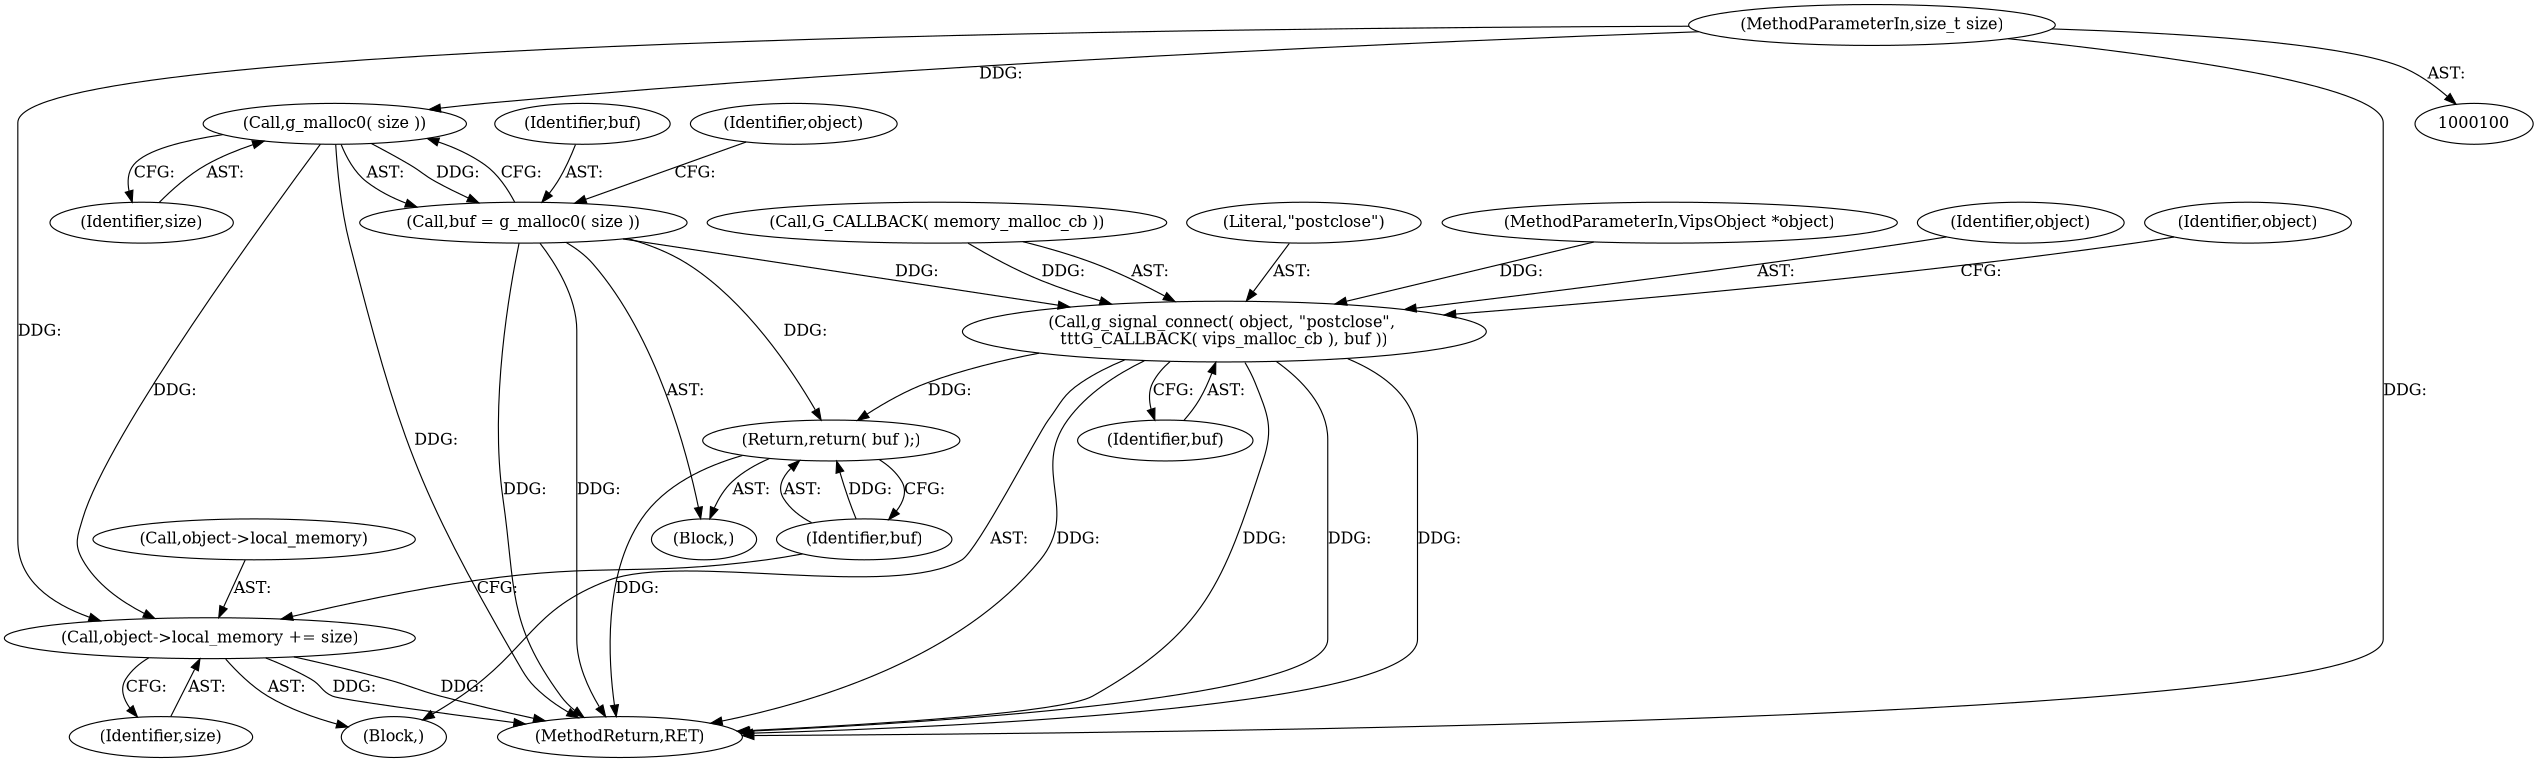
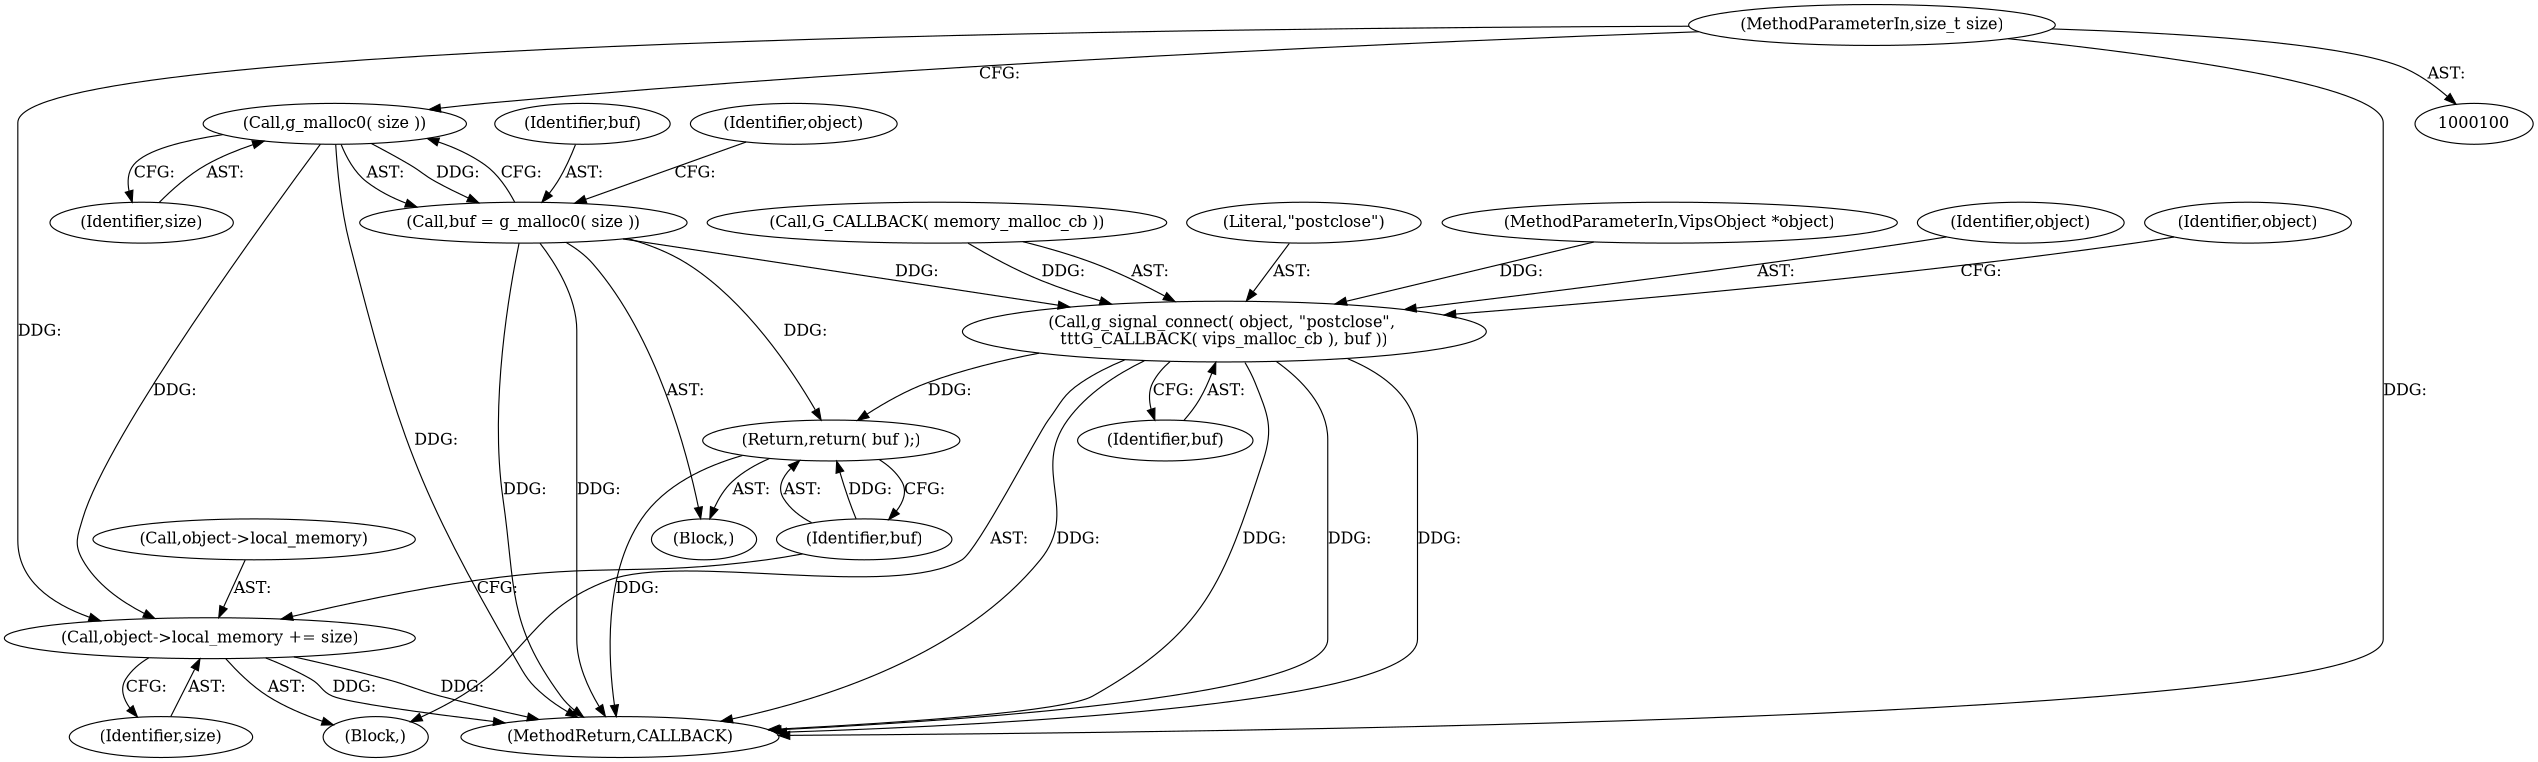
edge "(MethodParameterIn,size_t size)" -> "(Call,g_malloc0( size ))": label "DDG: " -> "CFG: "
node "(MethodReturn,RET)": label "(MethodReturn,RET)" -> "(MethodReturn,CALLBACK)"
